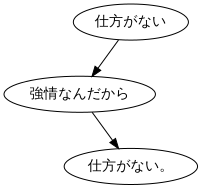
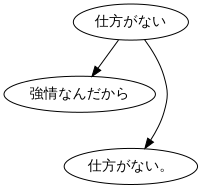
edge "強情なんだから" -> "仕方がない。": now "仕方がない" -> "仕方がない。"
